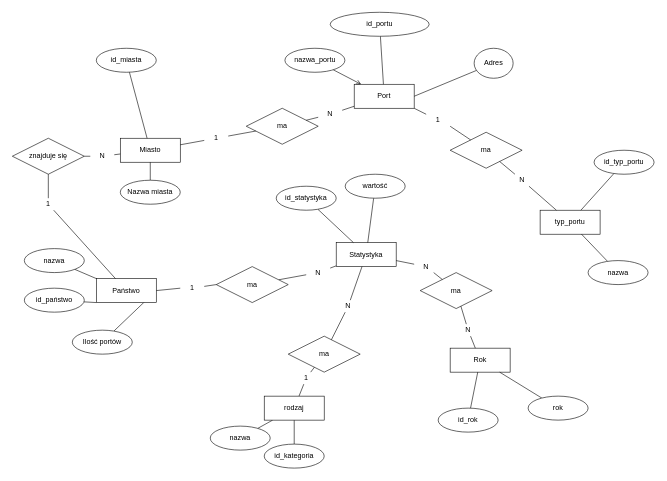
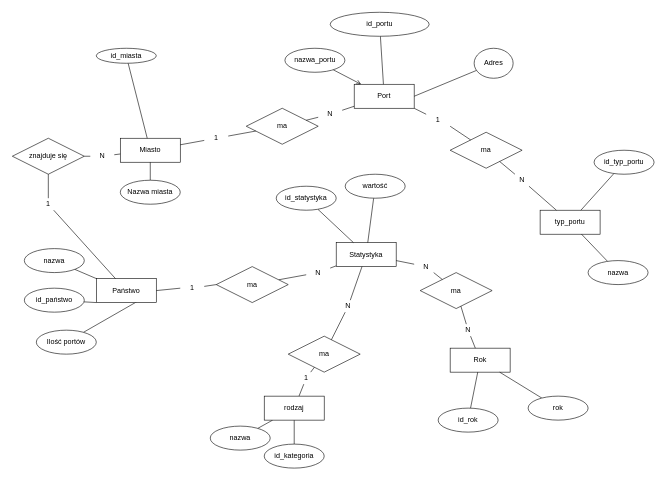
node "id_miasta": size 60x24 -> 60x15
node "Ilość portów": moved (102, 342) -> (66, 342)
